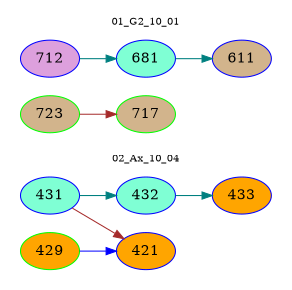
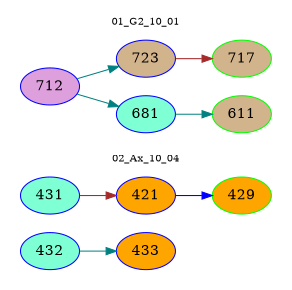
node "611": color blue -> green
edge "712" -> "723": added
node "723": color green -> blue
edge "431" -> "432": removed
edge "429" -> "421": reversed
